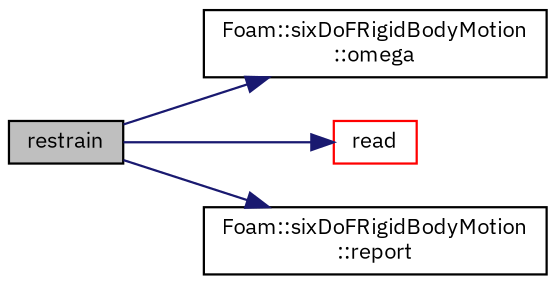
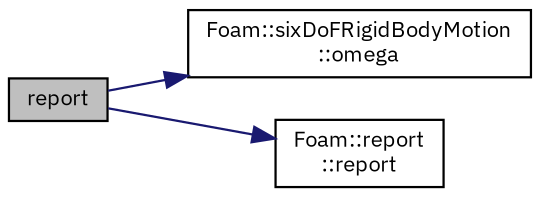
node "restrain": label "restrain" -> "report"
node "read": removed
node "Foam::sixDoFRigidBodyMotion ::report": label "Foam::sixDoFRigidBodyMotion ::report" -> "Foam::report ::report"
